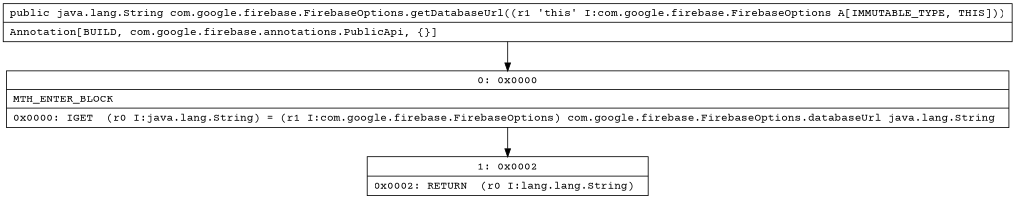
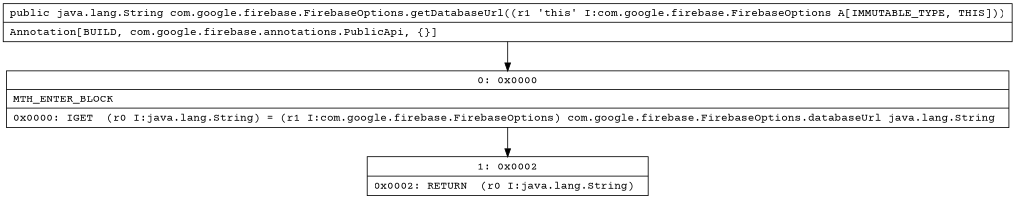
node "1: 0x0002": text "0x0002: RETURN  (r0 I:lang.lang.String)" -> "0x0002: RETURN  (r0 I:java.lang.String)"
